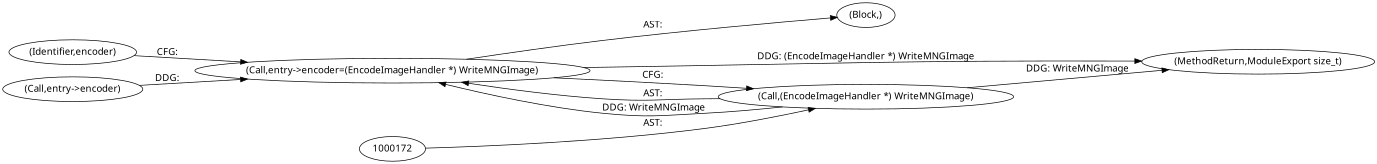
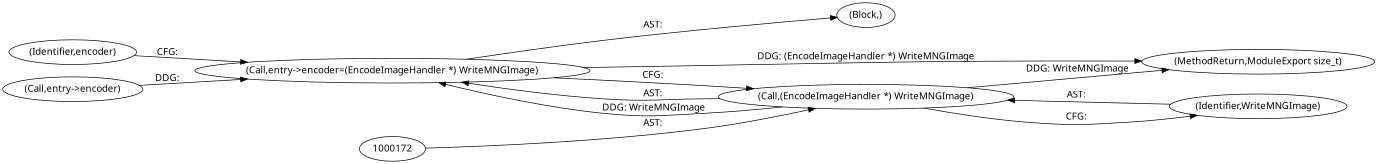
node "(Identifier,WriteMNGImage)": added
